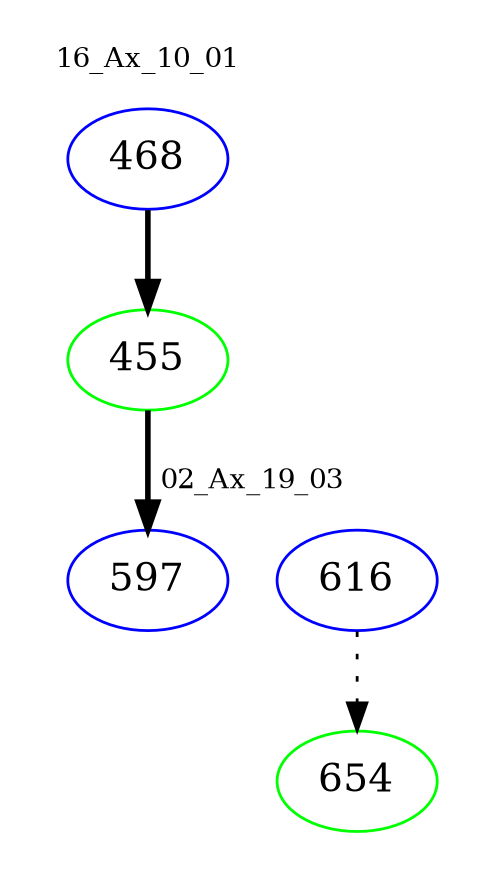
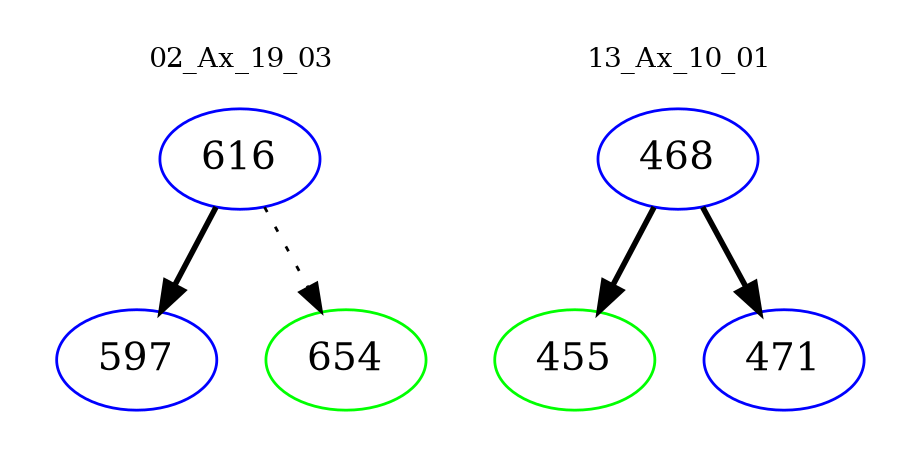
cluster "16_Ax_10_01": label "16_Ax_10_01" -> "13_Ax_10_01"
node "471": added
edge "455" -> "597": now "616" -> "597"
